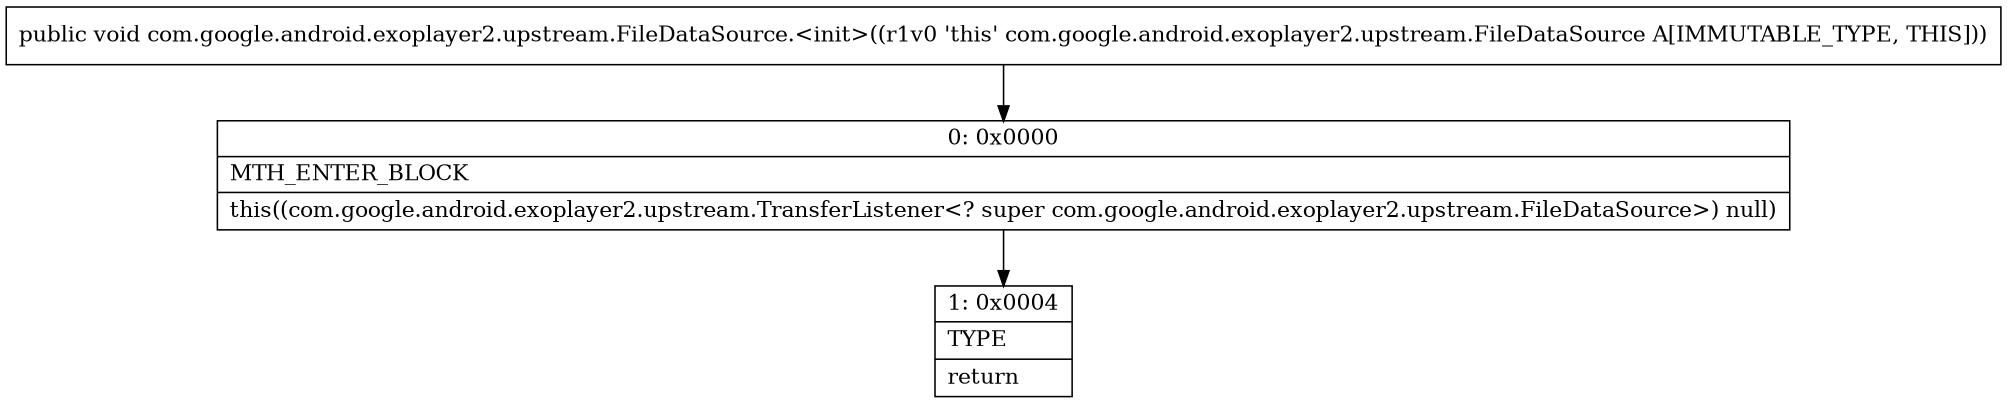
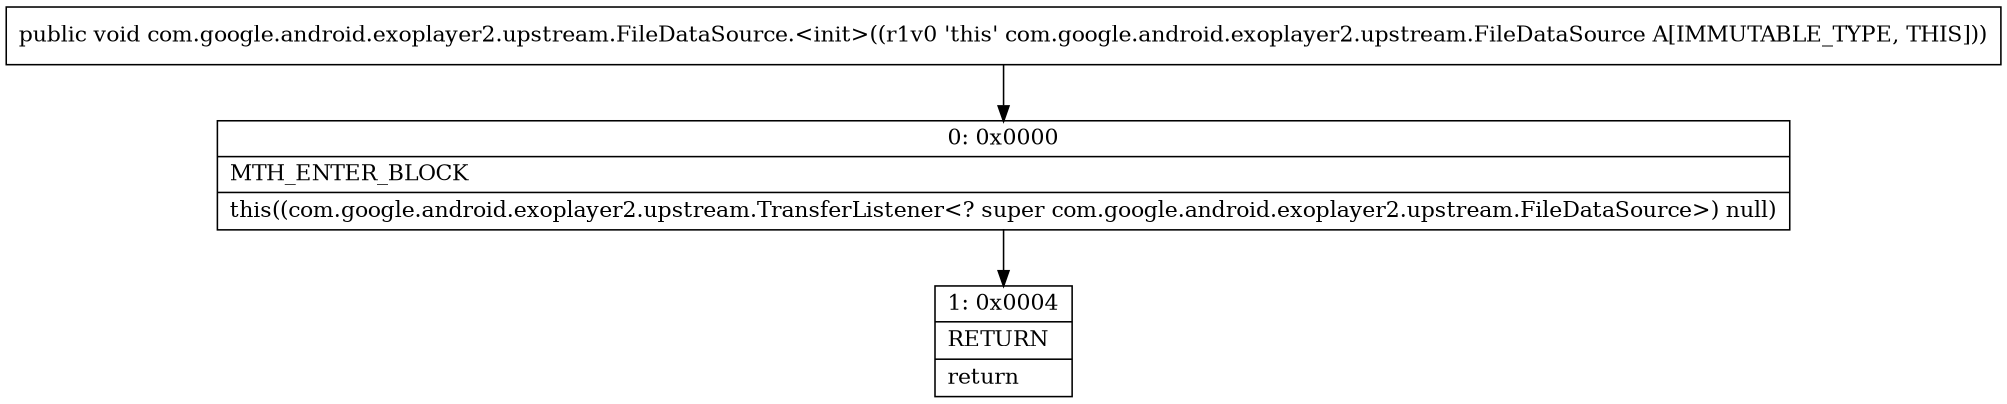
node "1: 0x0004": text "TYPE" -> "RETURN"
